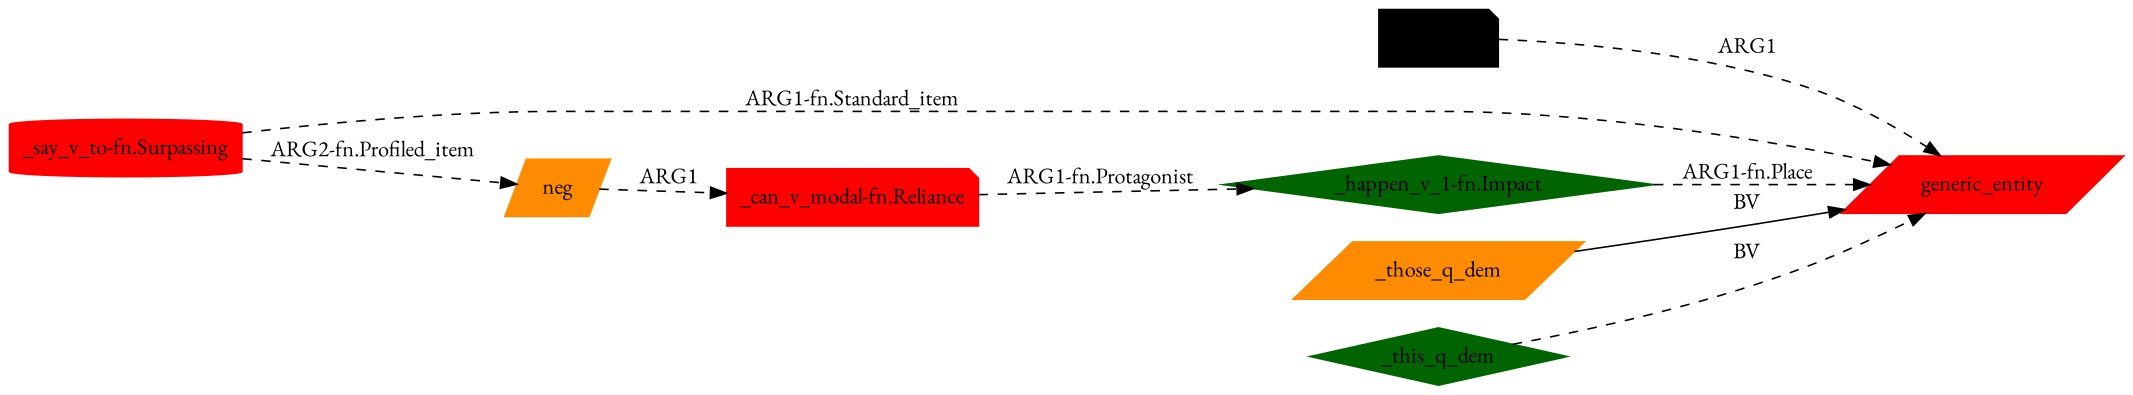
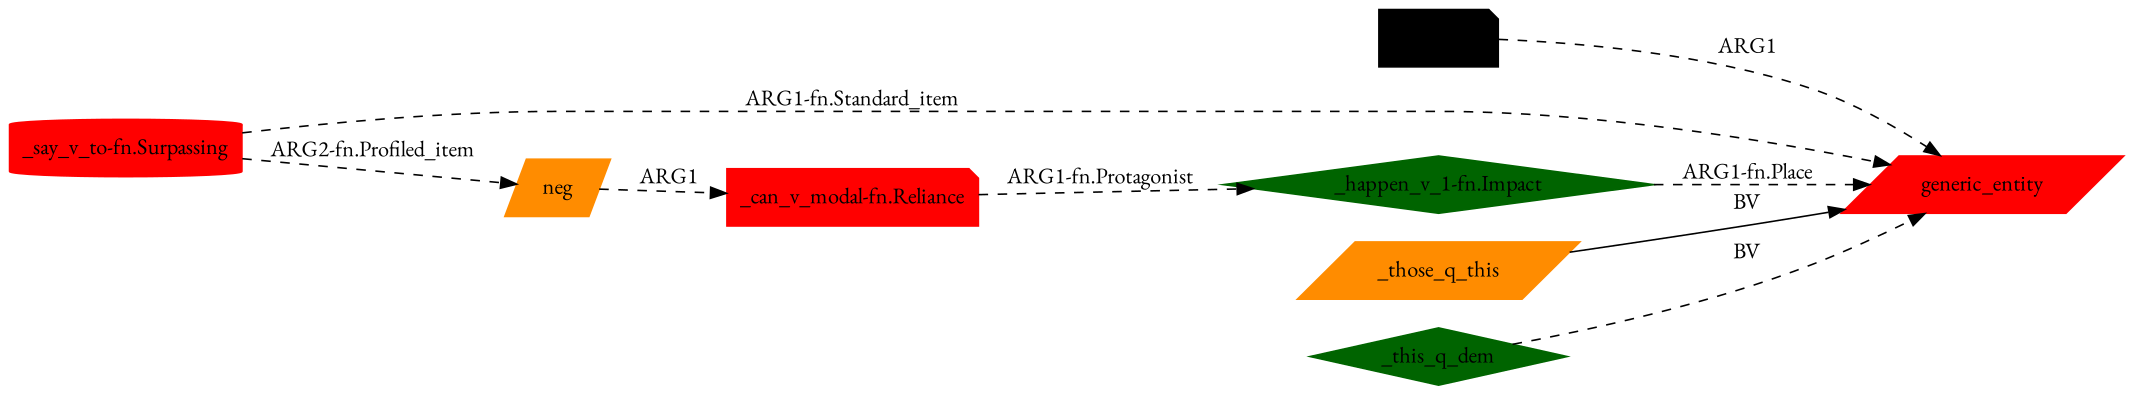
node "_those_q_dem": label "_those_q_dem" -> "_those_q_this"
